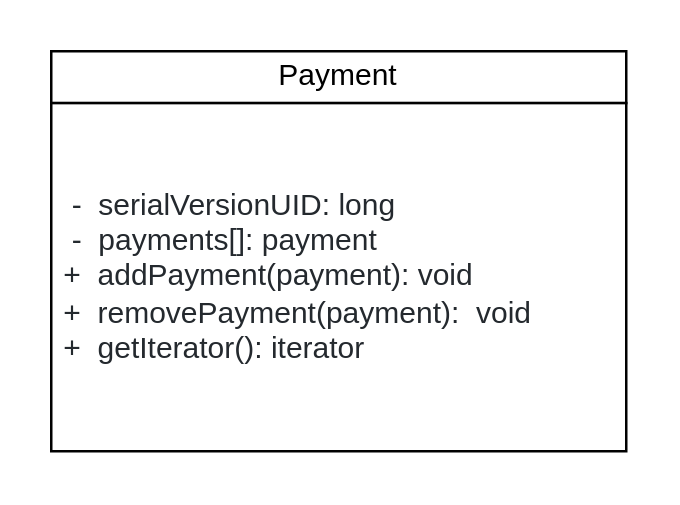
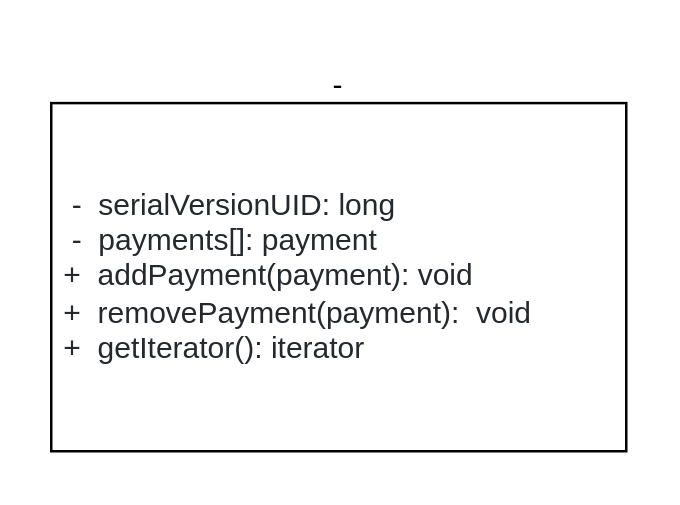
node "Payment": removed
